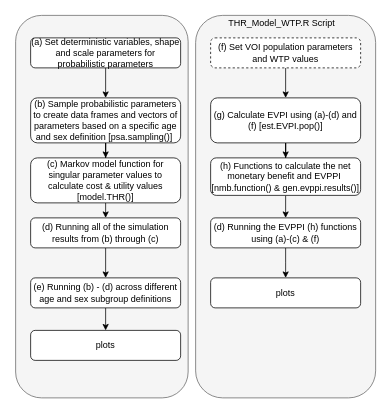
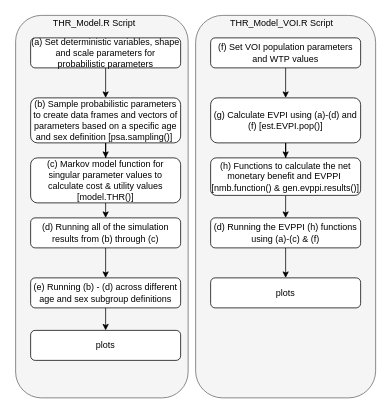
node "THR_Model.R Script": added
node "THR_Model_WTP.R Script": label "THR_Model_WTP.R Script" -> "THR_Model_VOI.R Script"
node "(f) Set VOI population parameters and WTP values": style dashed -> solid
